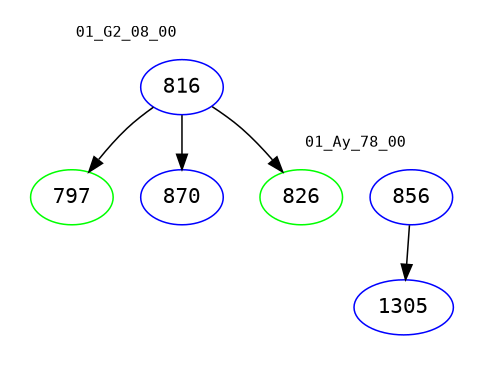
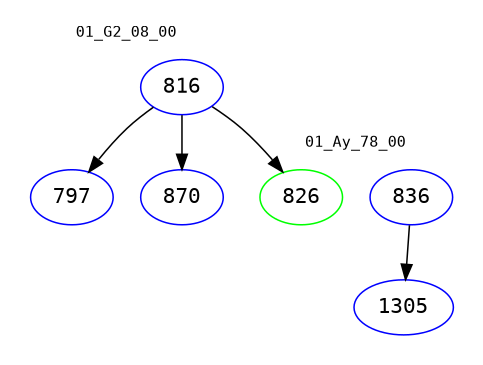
node "797": color green -> blue
node "856": label "856" -> "836"
